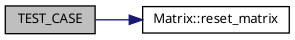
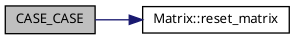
node "TEST_CASE": label "TEST_CASE" -> "CASE_CASE"
